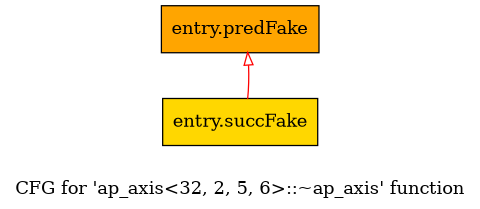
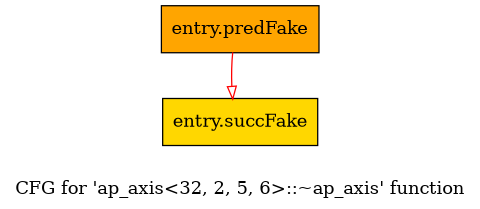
edge "entry.succFake" -> "entry.predFake": reversed
